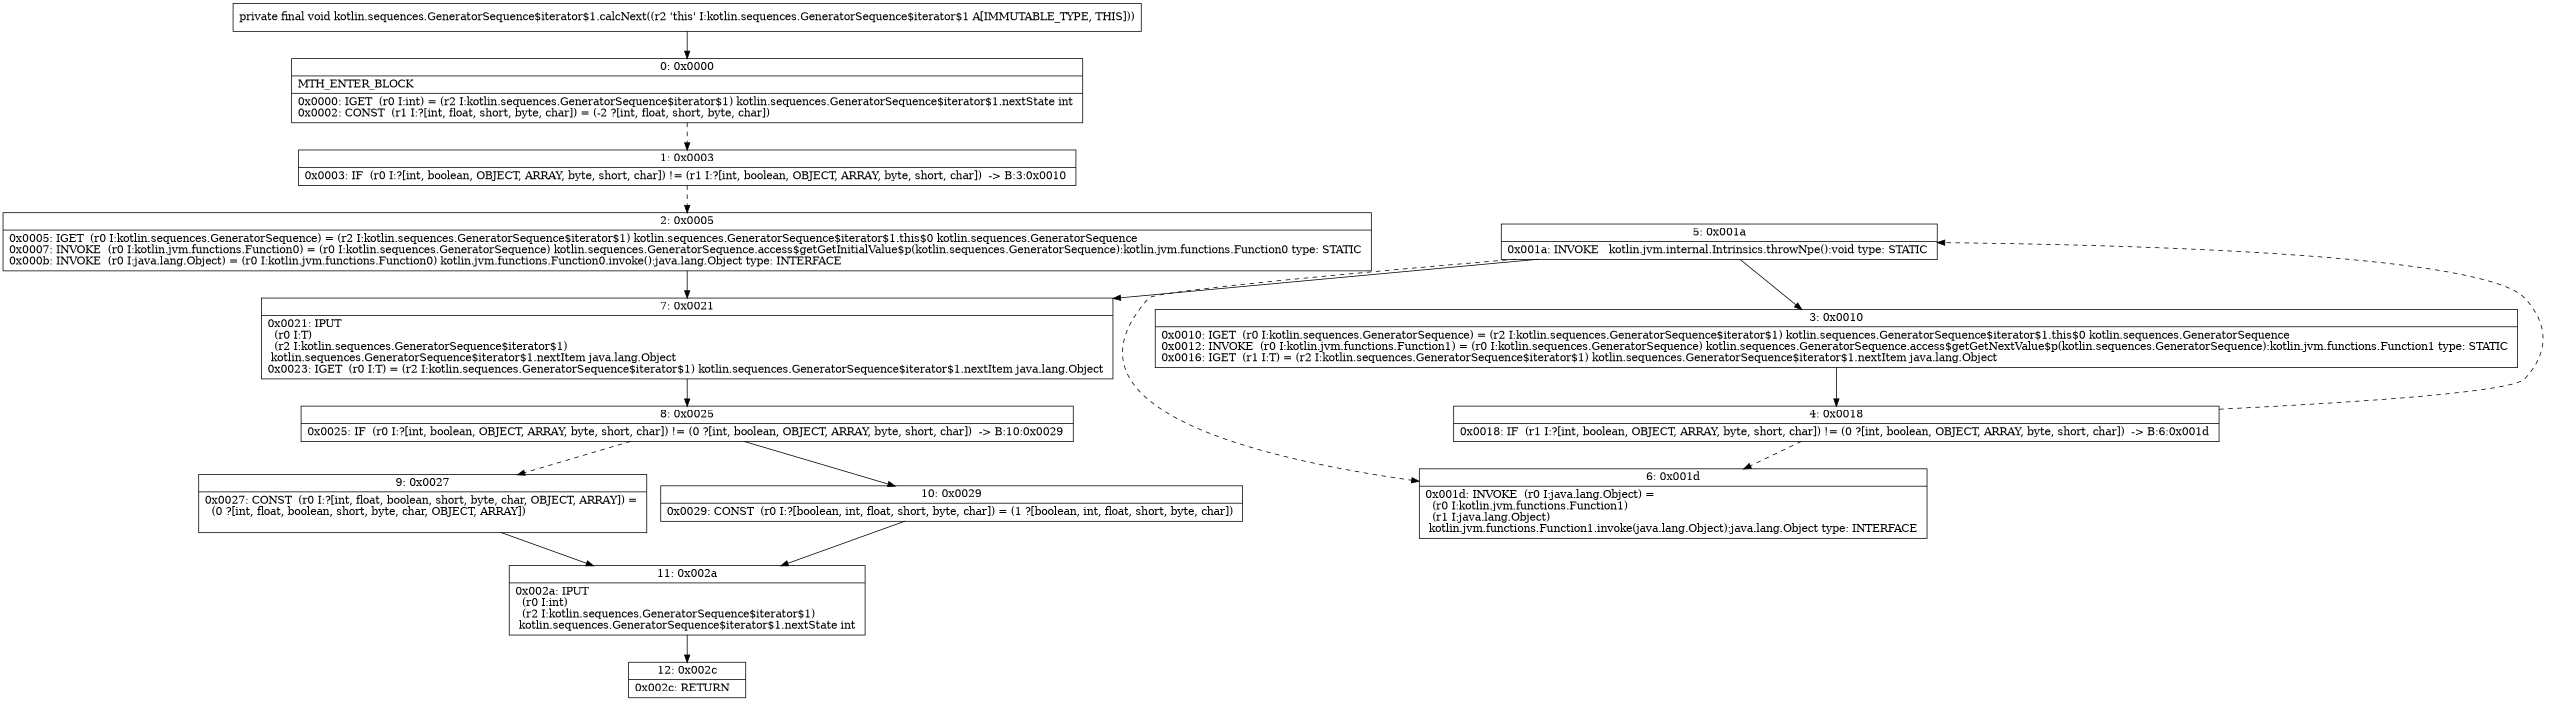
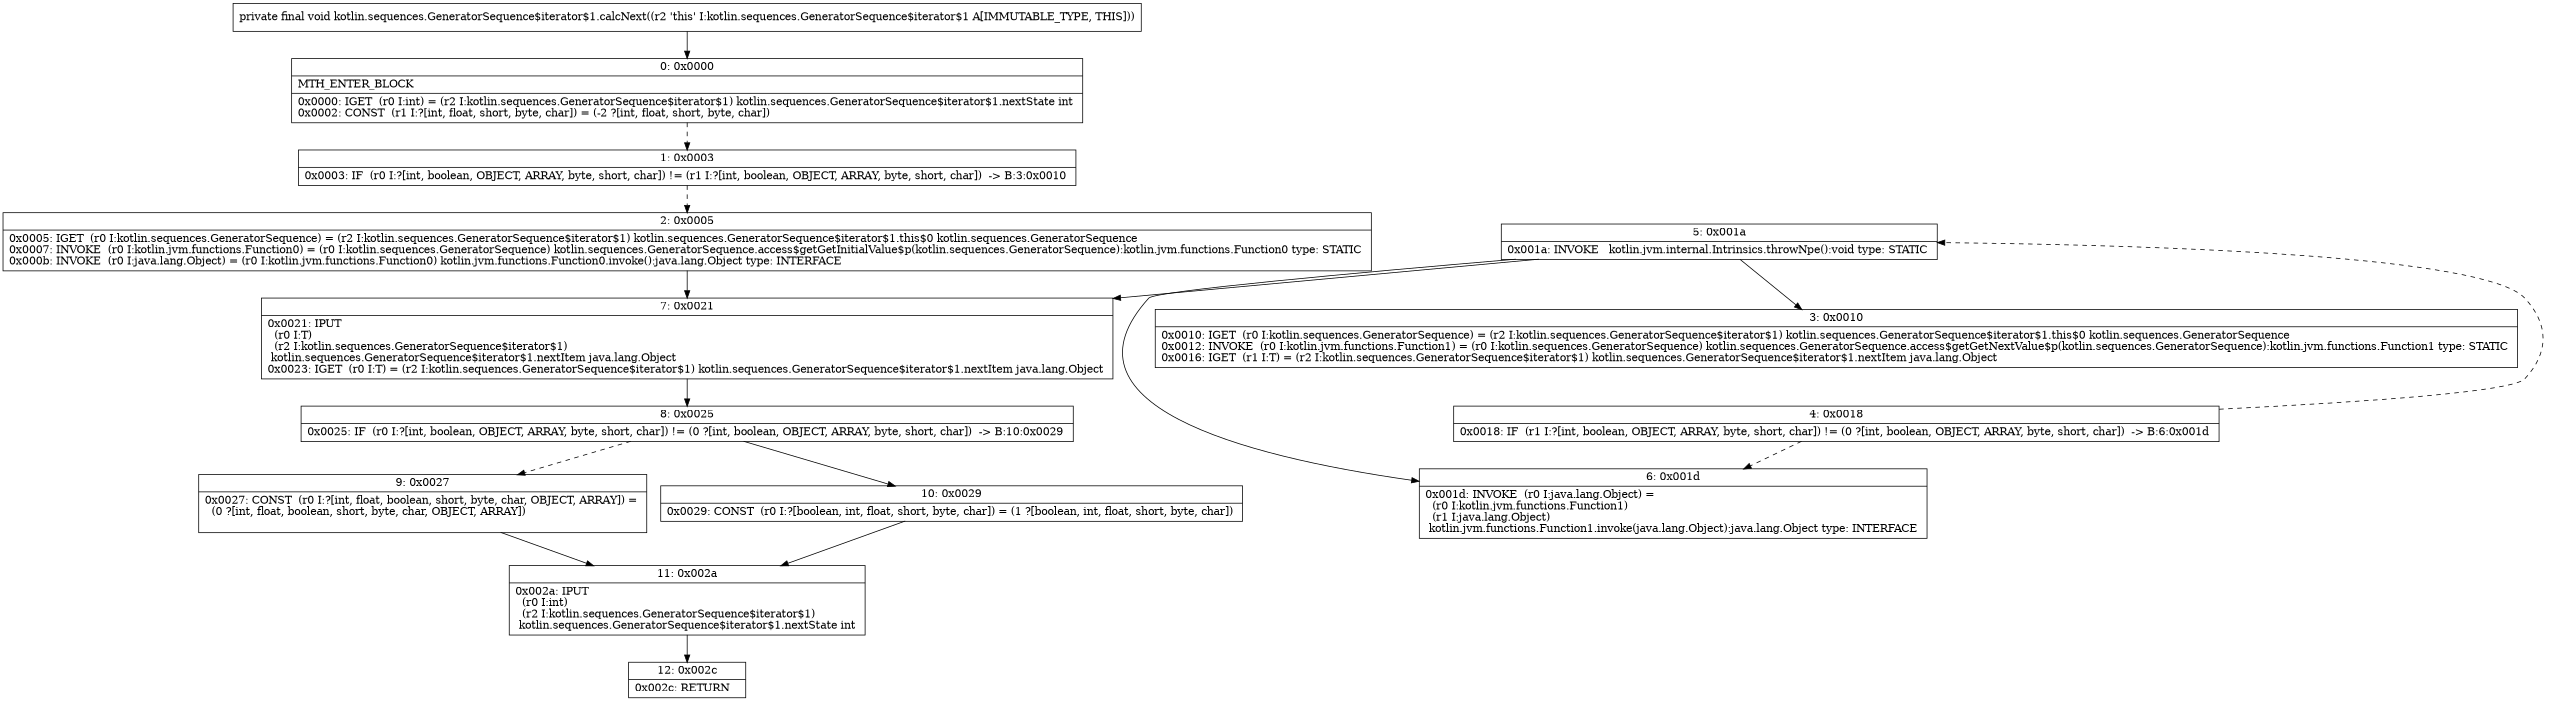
edge "5: 0x001a" -> "6: 0x001d": style dashed -> solid
edge "3: 0x0010" -> "4: 0x0018": removed
